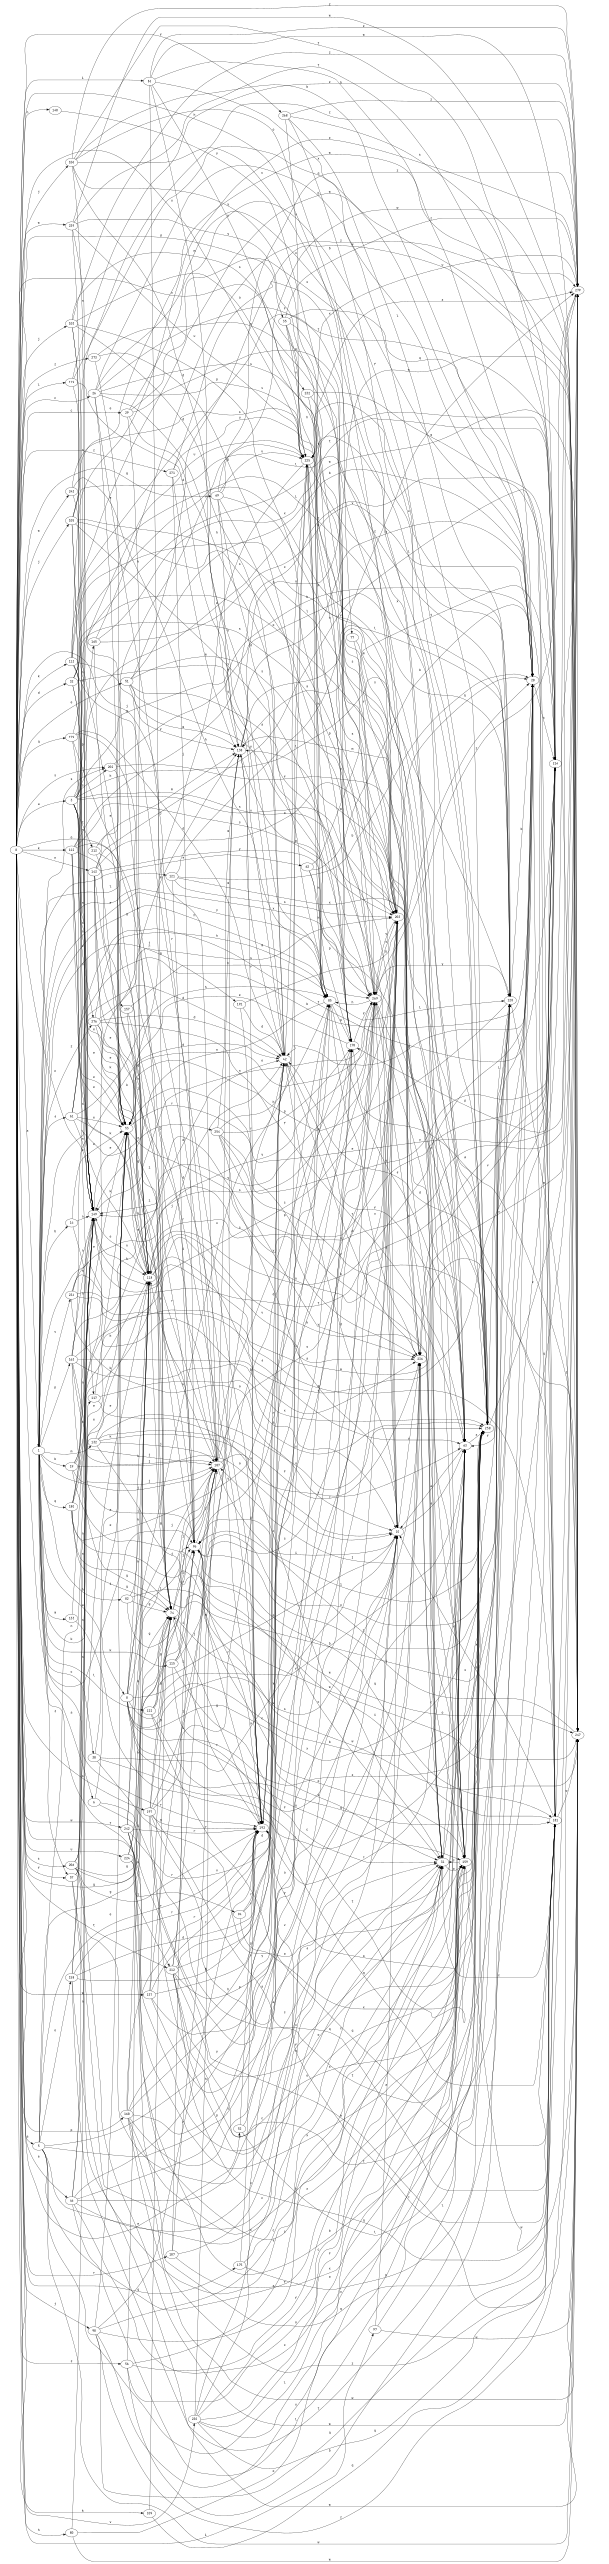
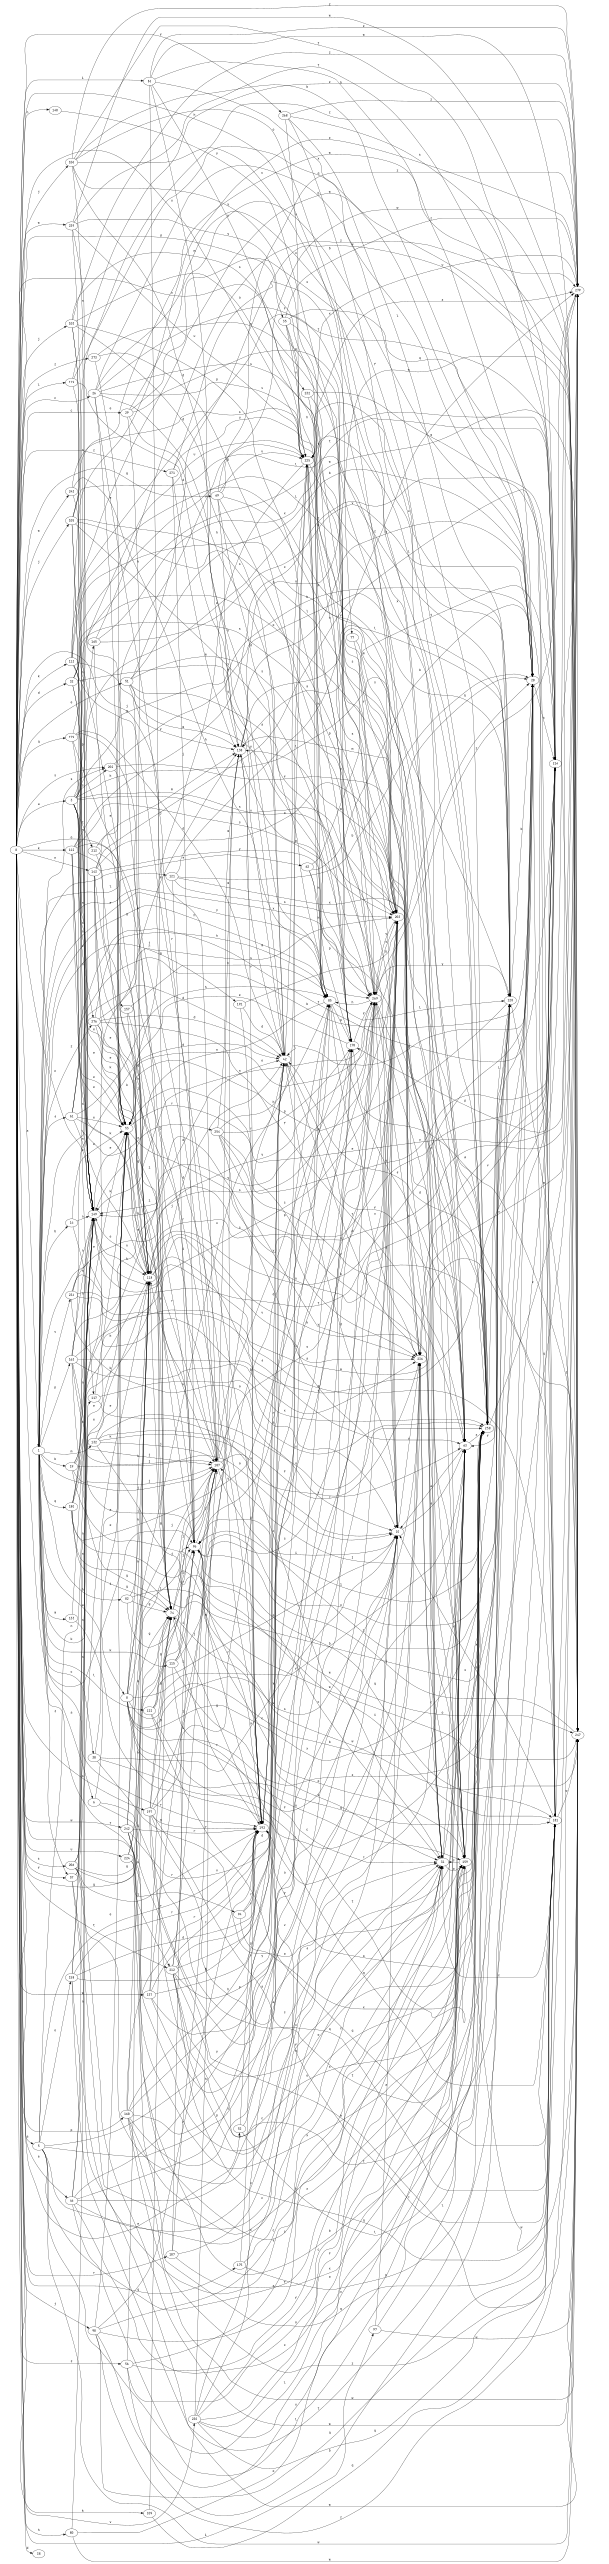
edge "5" -> "74": removed, label "g"
node "38": added
